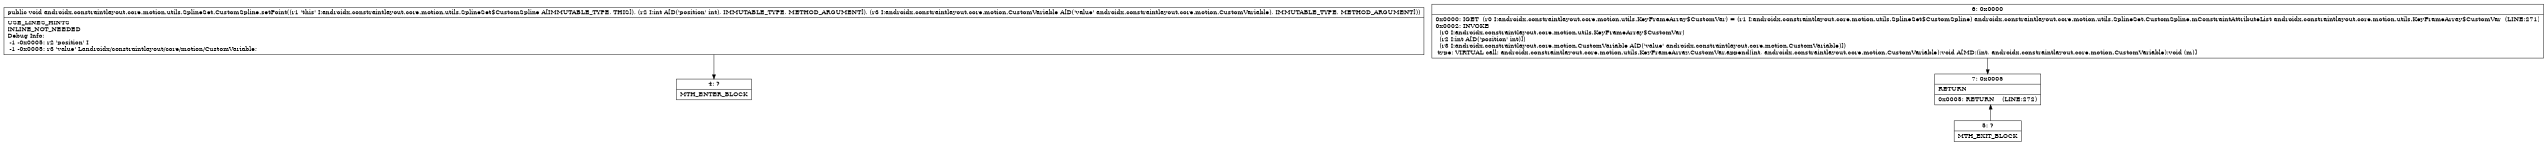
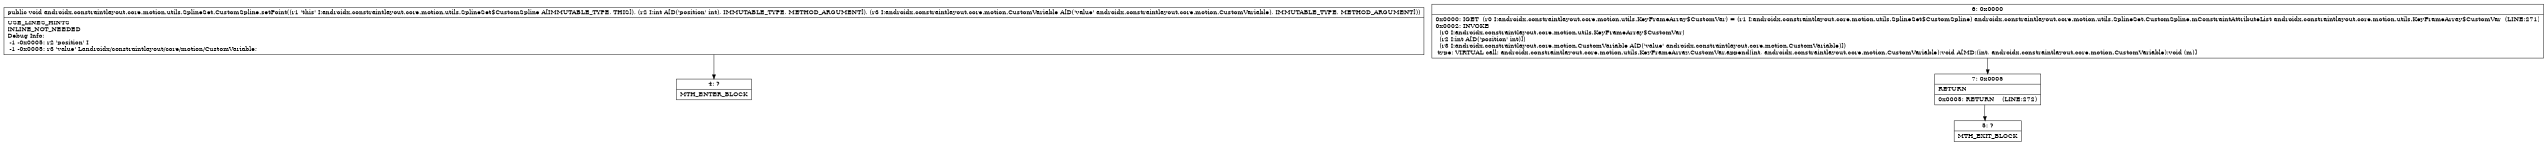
edge "5: ?" -> "7: 0x0005": reversed
